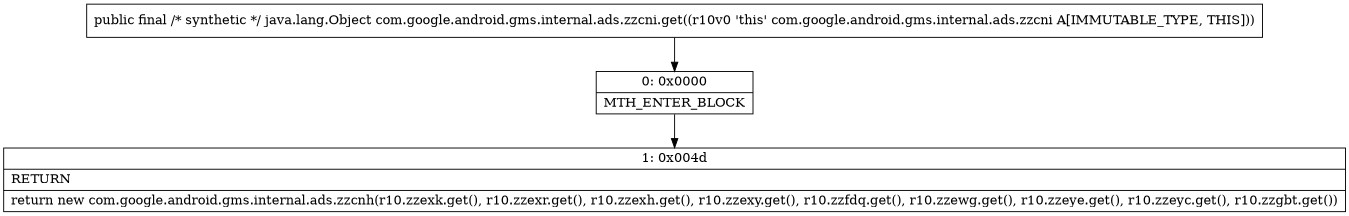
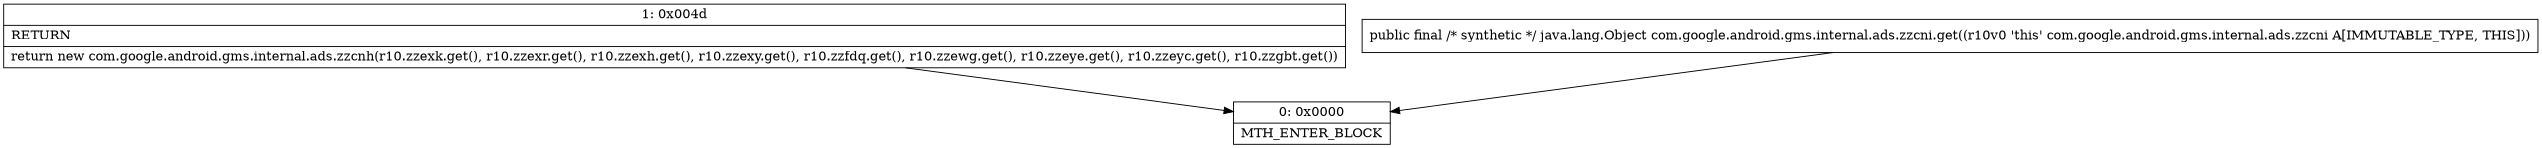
edge "0: 0x0000" -> "1: 0x004d": reversed
